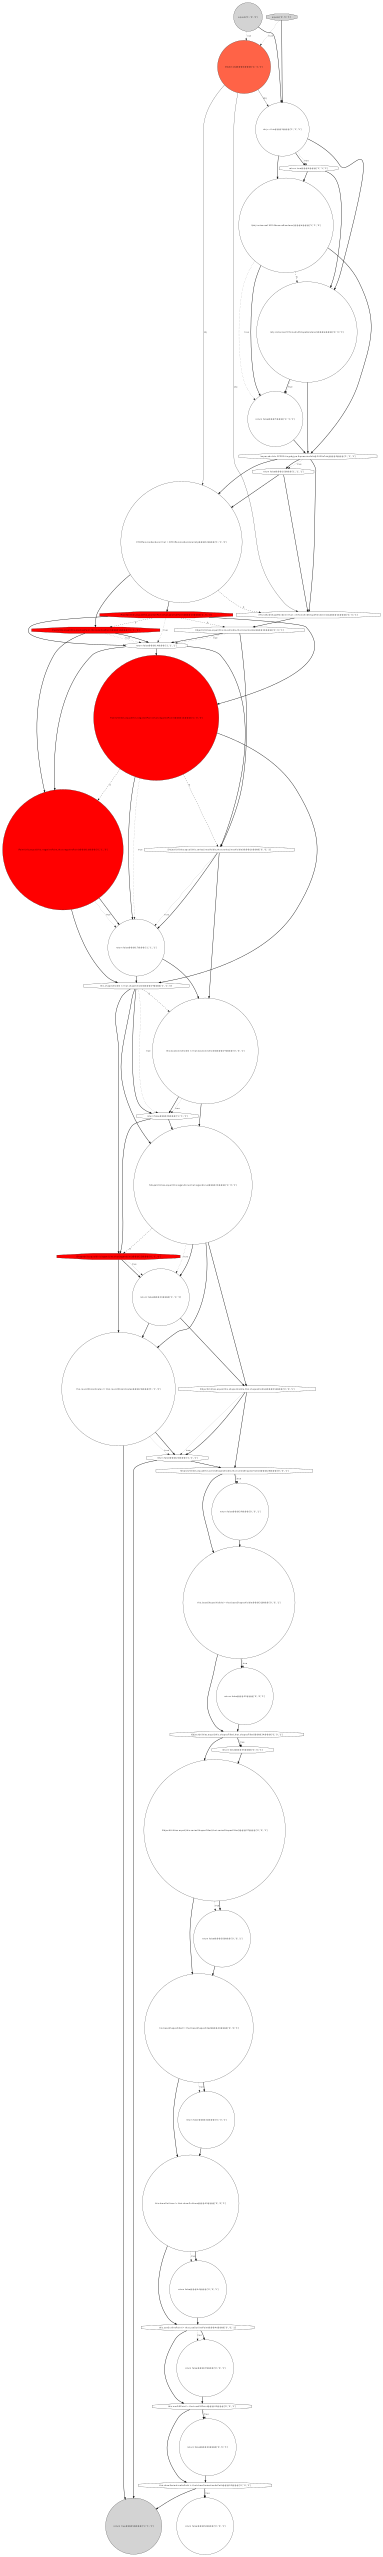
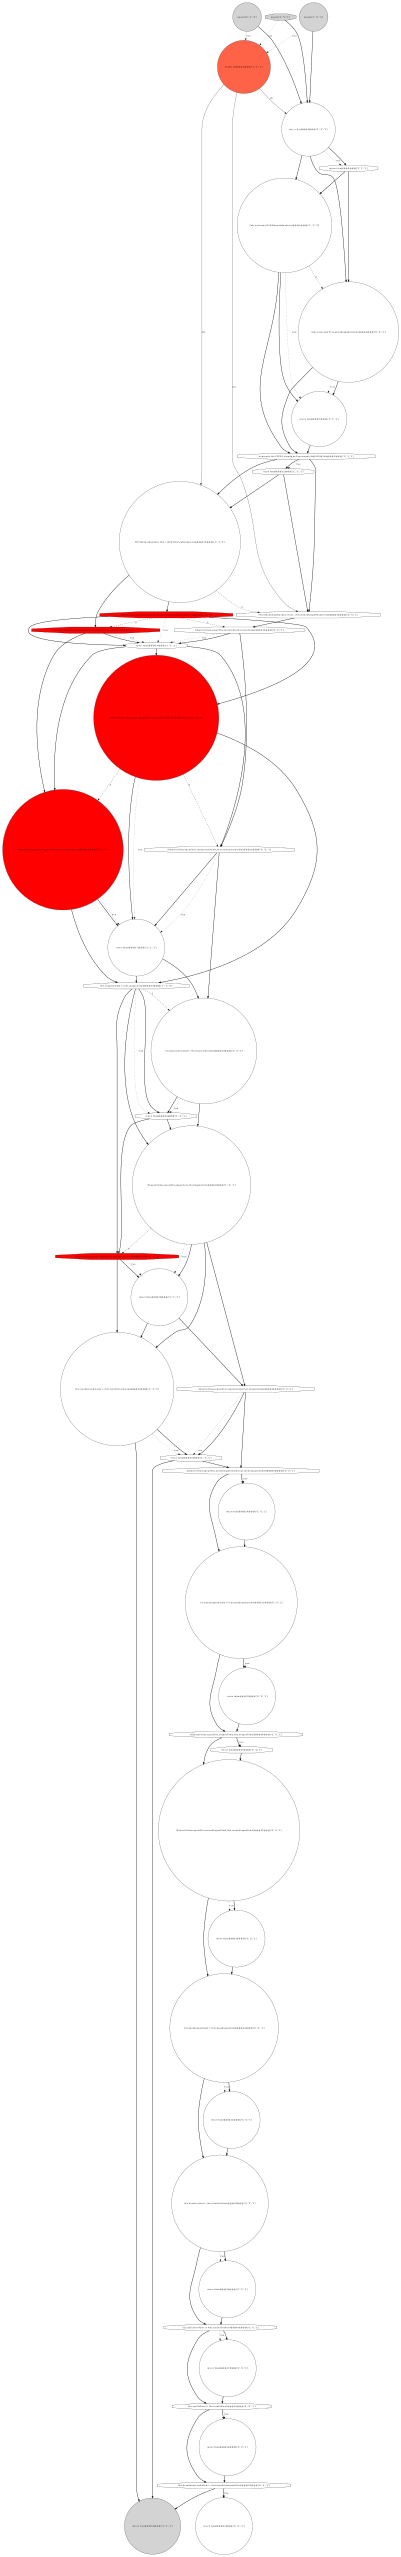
node "equals['0', '1', '0']": added
